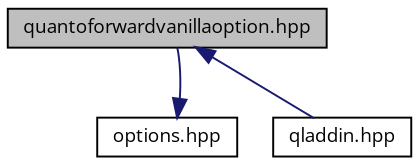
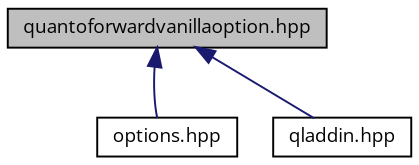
edge "quantoforwardvanillaoption.hpp" -> "options.hpp": reversed
